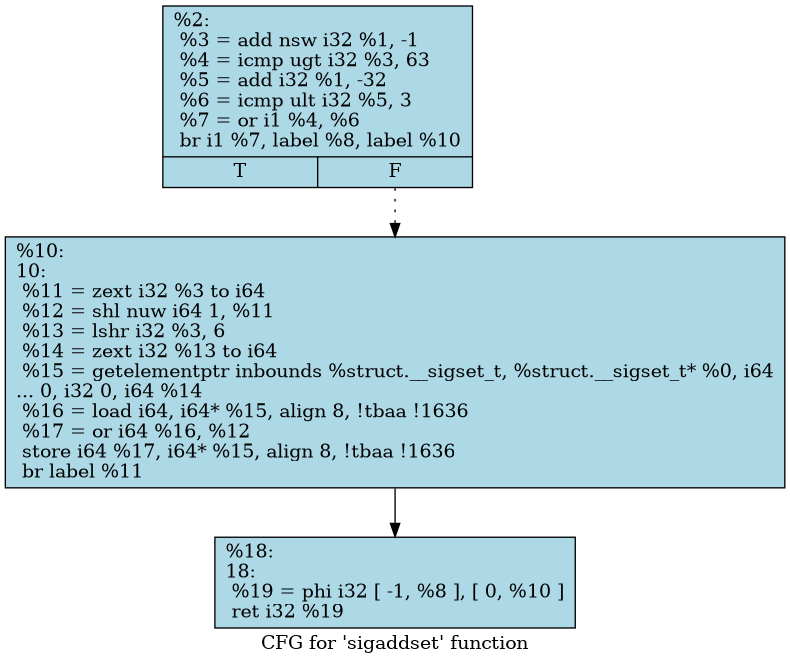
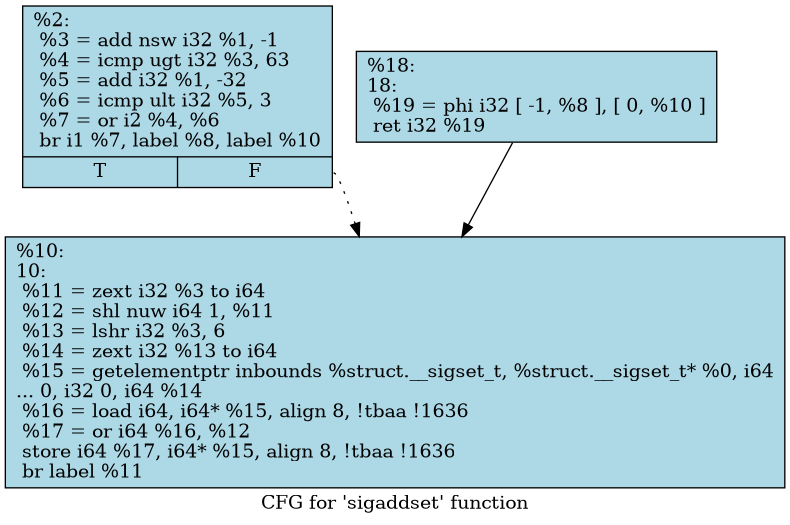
node "%2:": text "%7 = or i1 %4, %6" -> "%7 = or i2 %4, %6"
edge "%10:" -> "%18:": reversed
